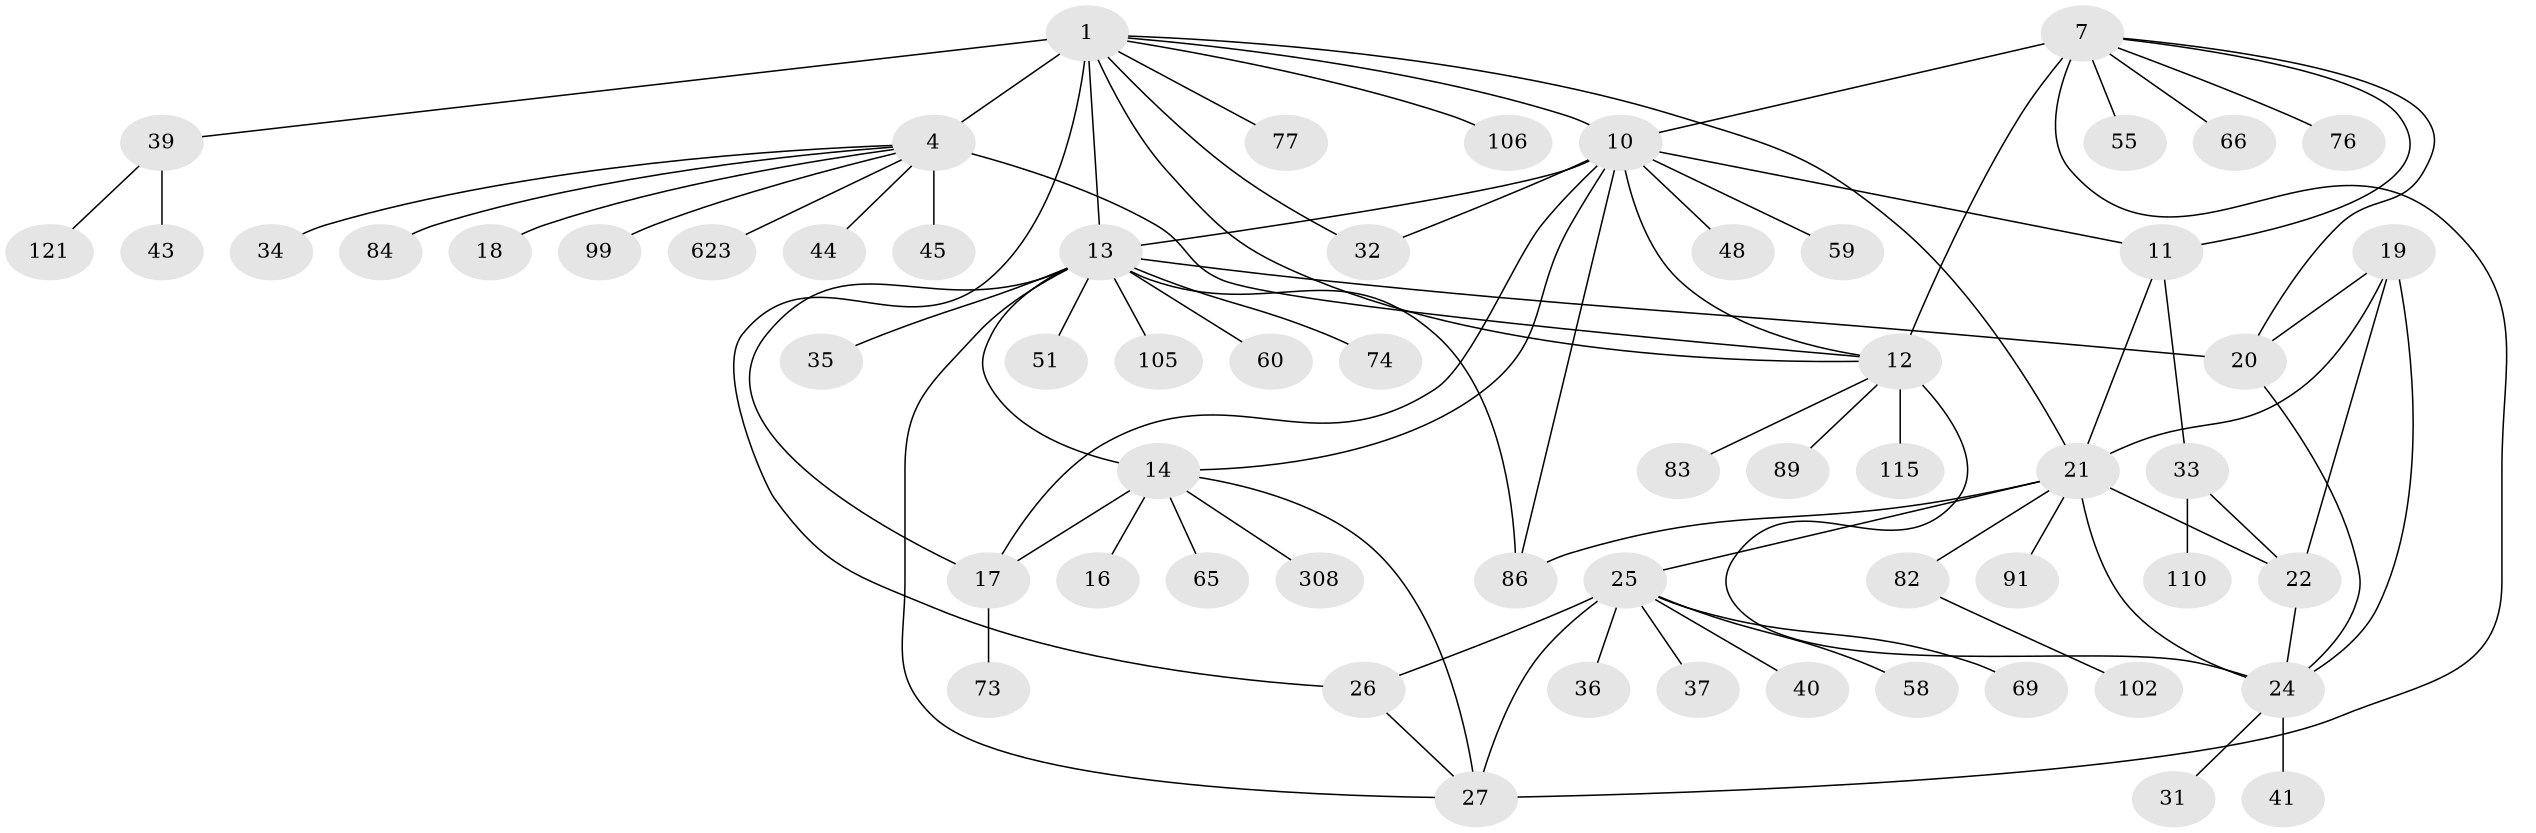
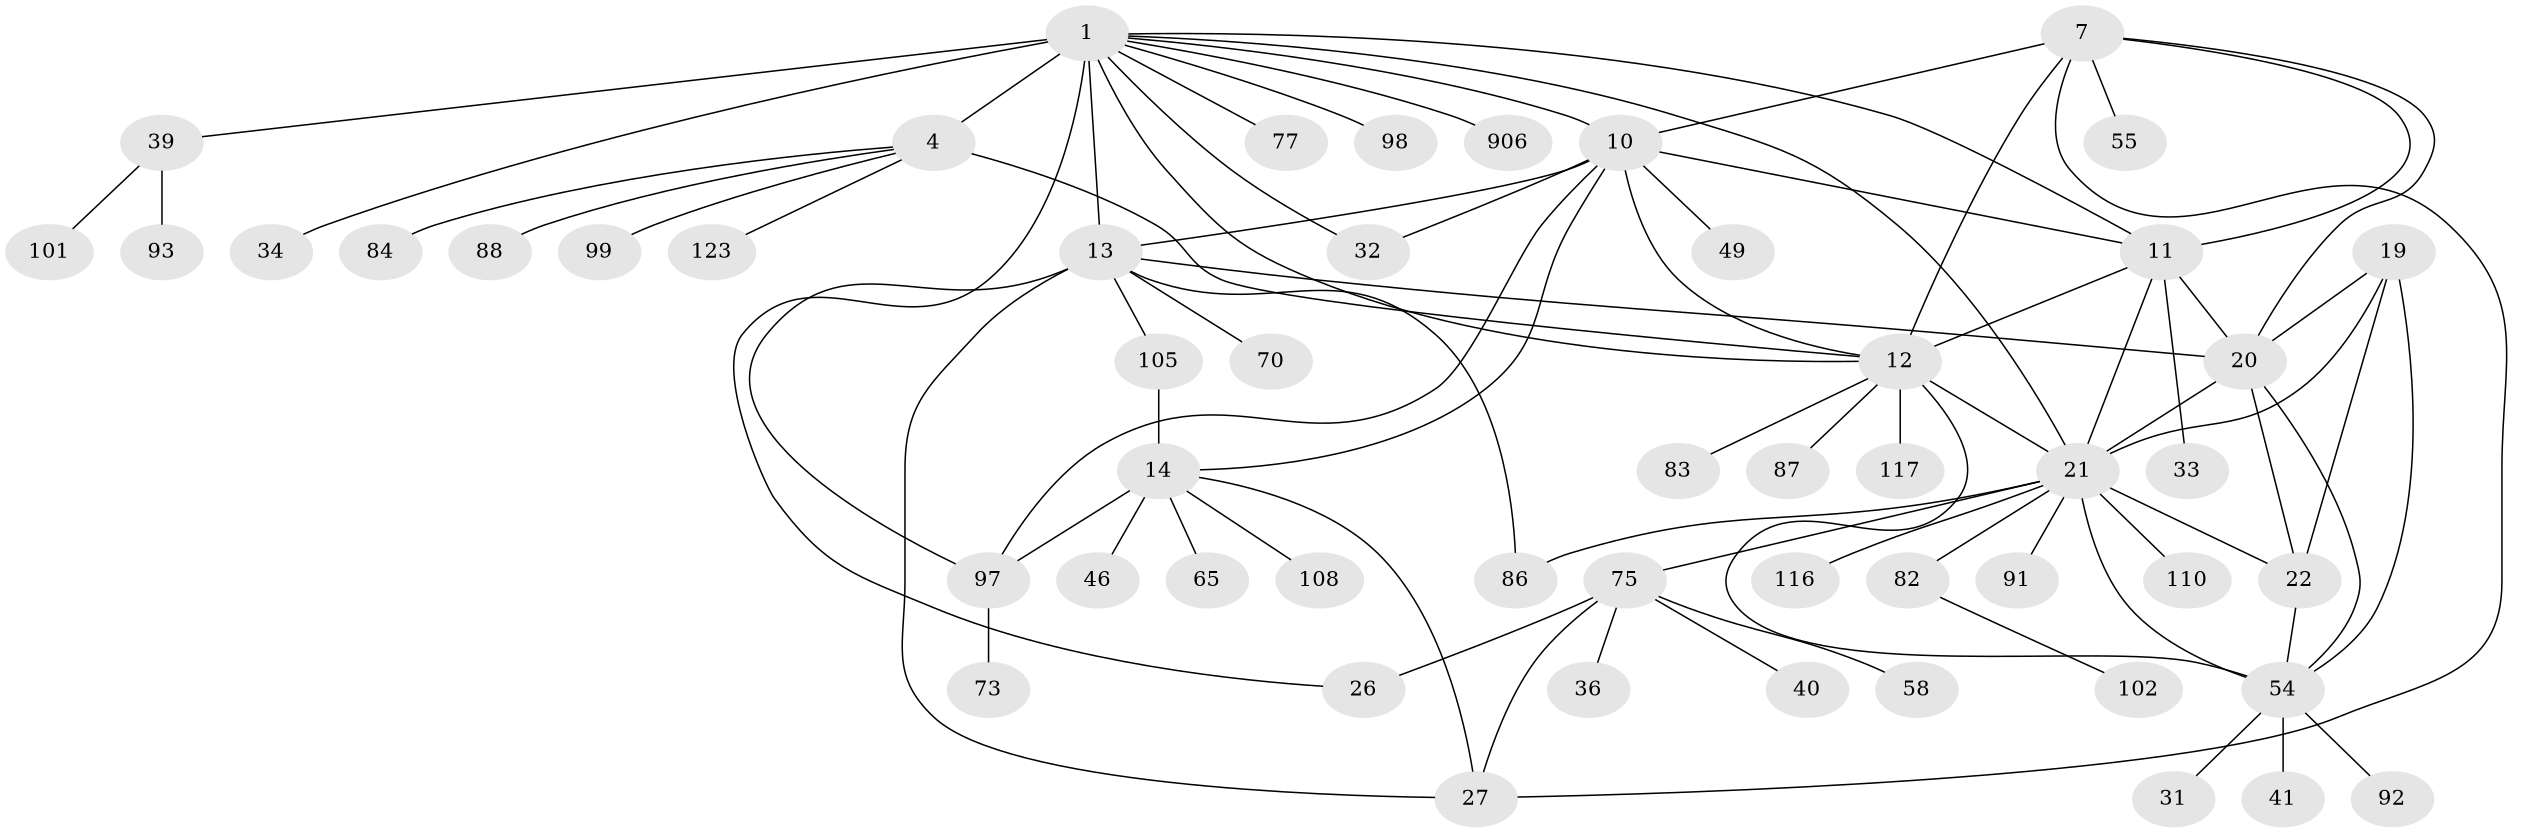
edge "1" -- "11": added
node "98": added
node "106": label "106" -> "906"
node "66": removed
node "76": removed
edge "4" -- "34": now "1" -- "34"
node "121": label "121" -> "101"
node "43": label "43" -> "93"
node "18": label "18" -> "88"
node "623": label "623" -> "123"
node "44": removed
node "45": removed
node "48": label "48" -> "49"
node "59": removed
edge "11" -- "12": added
edge "11" -- "20": added
node "35": removed
node "51": removed
node "60": label "60" -> "70"
node "74": removed
edge "10" -- "86": removed
edge "13" -- "14": now "105" -- "14"
edge "12" -- "21": added
edge "20" -- "21": added
node "89": label "89" -> "87"
node "115": label "115" -> "117"
edge "33" -- "22": now "20" -- "22"
edge "33" -- "110": now "21" -- "110"
node "17": label "17" -> "97"
node "16": label "16" -> "46"
node "308": label "308" -> "108"
node "25": label "25" -> "75"
node "116": added
node "37": removed
node "69": removed
node "24": label "24" -> "54"
edge "26" -- "27": removed
node "92": added
